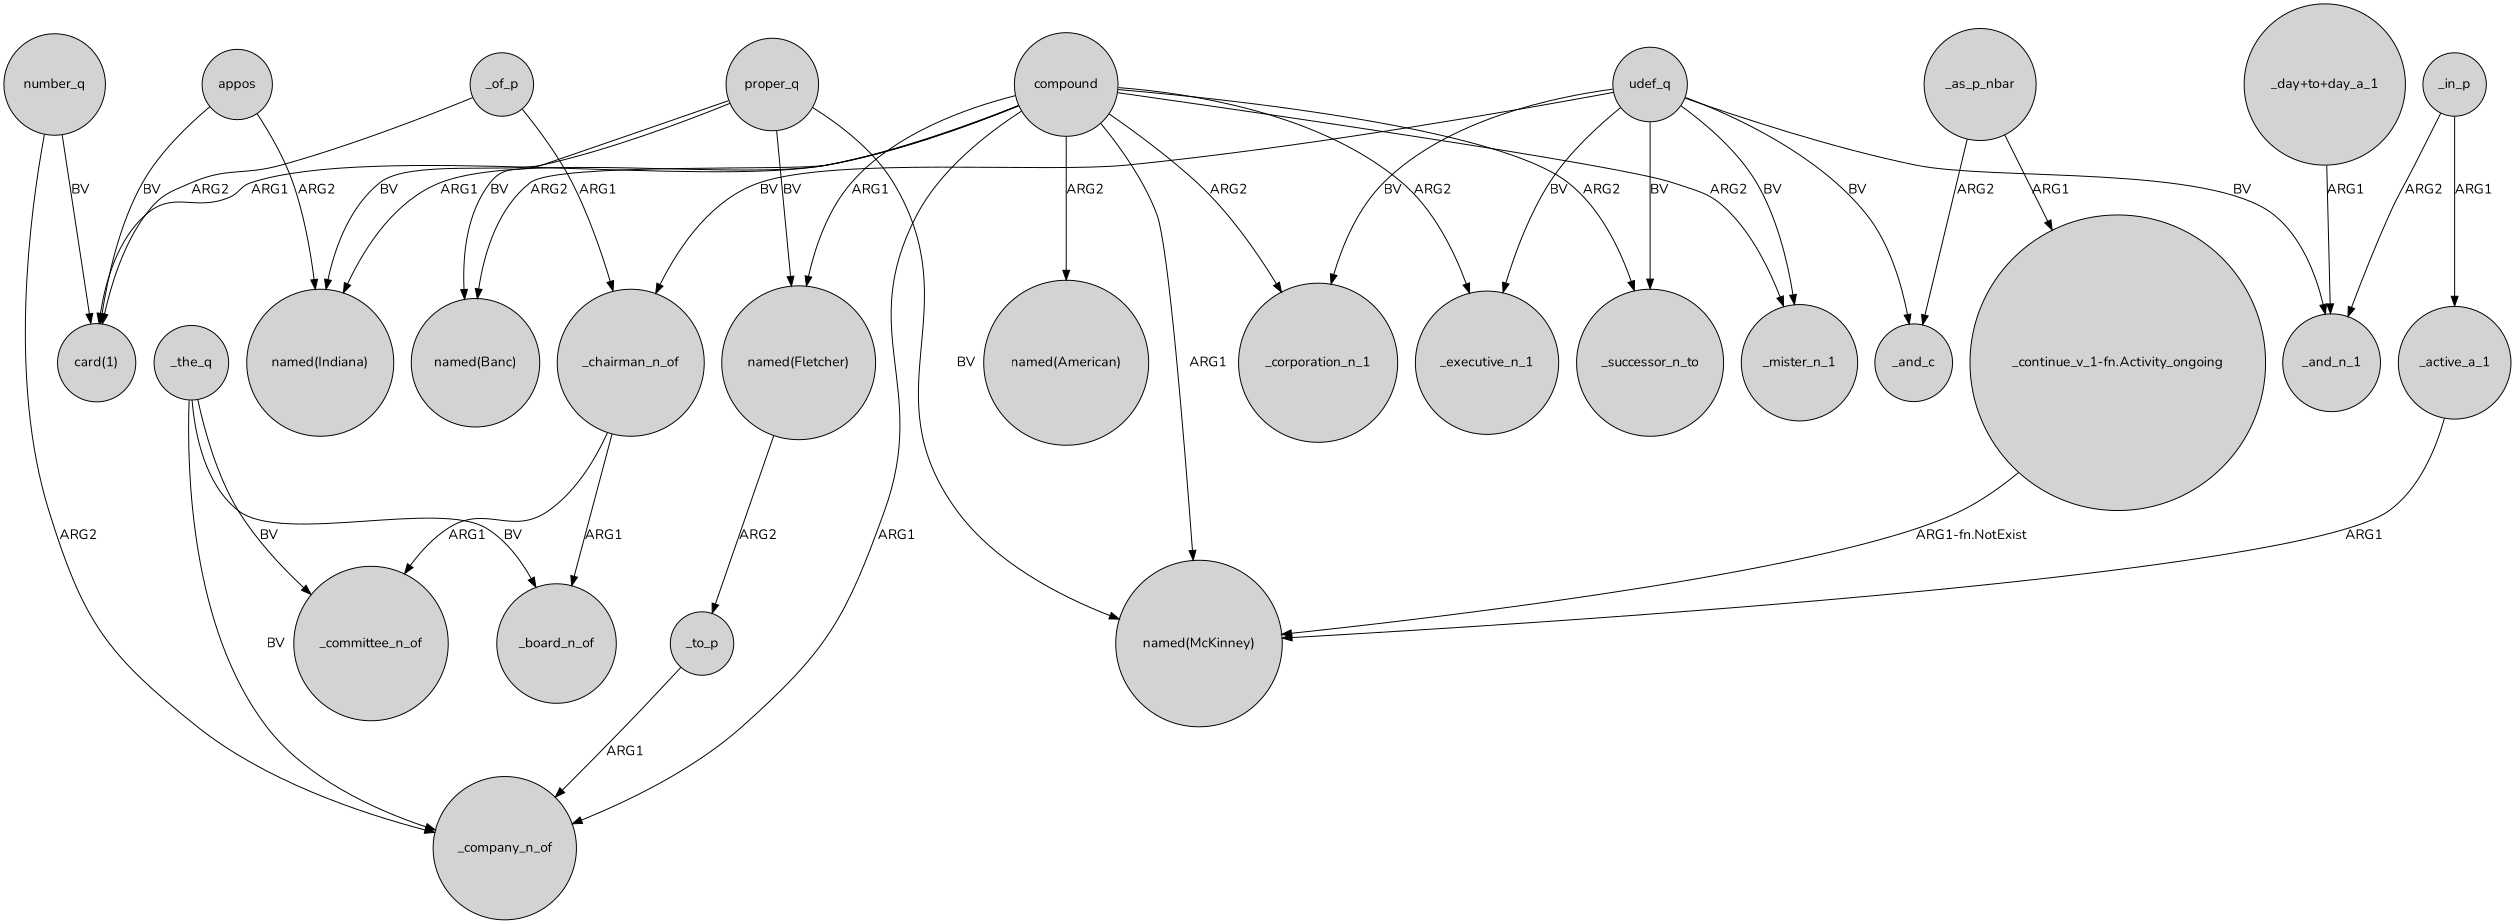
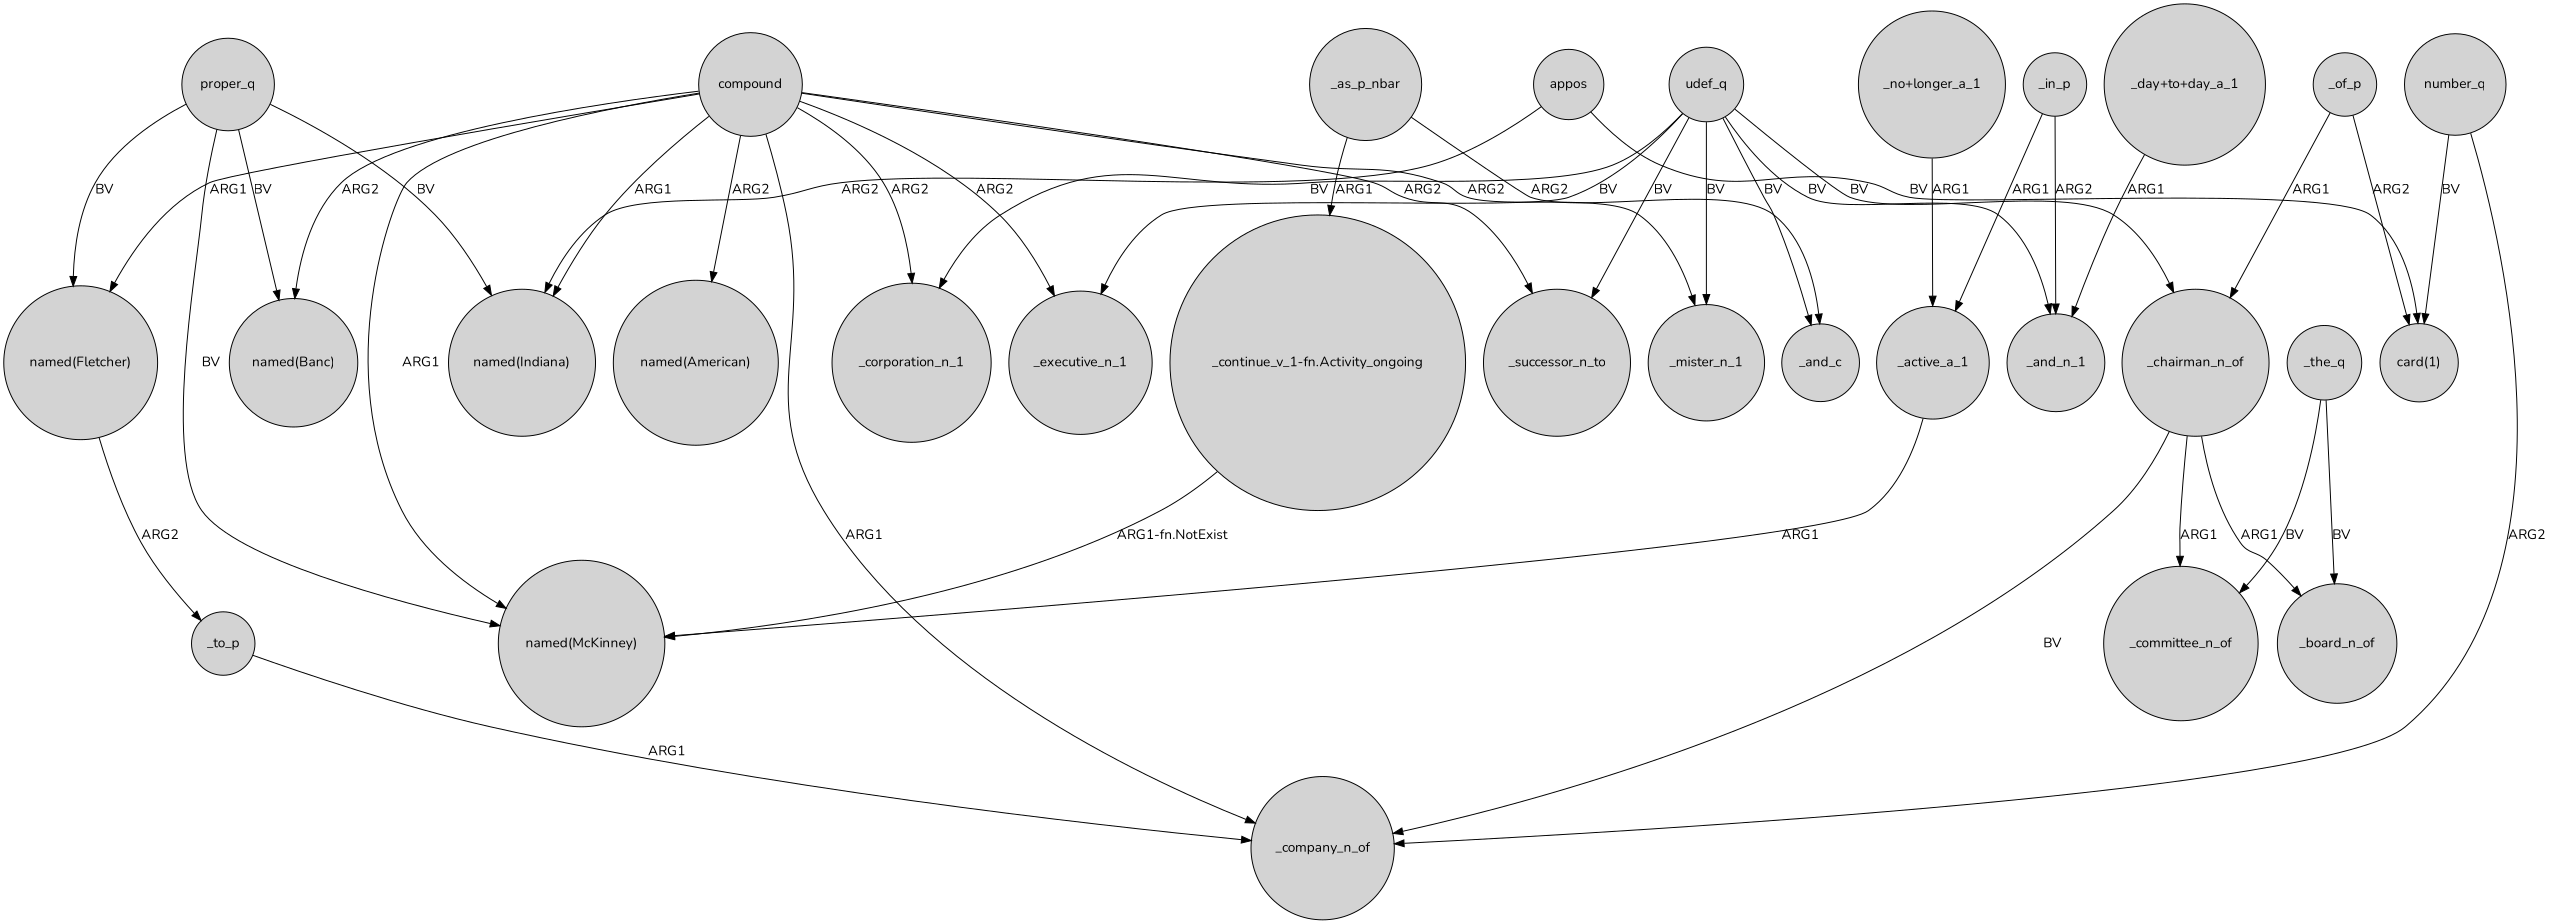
node "_no+longer_a_1": added
edge "compound" -> "card(1)": removed, label "ARG1"
edge "_the_q" -> "_company_n_of": now "_chairman_n_of" -> "_company_n_of"
